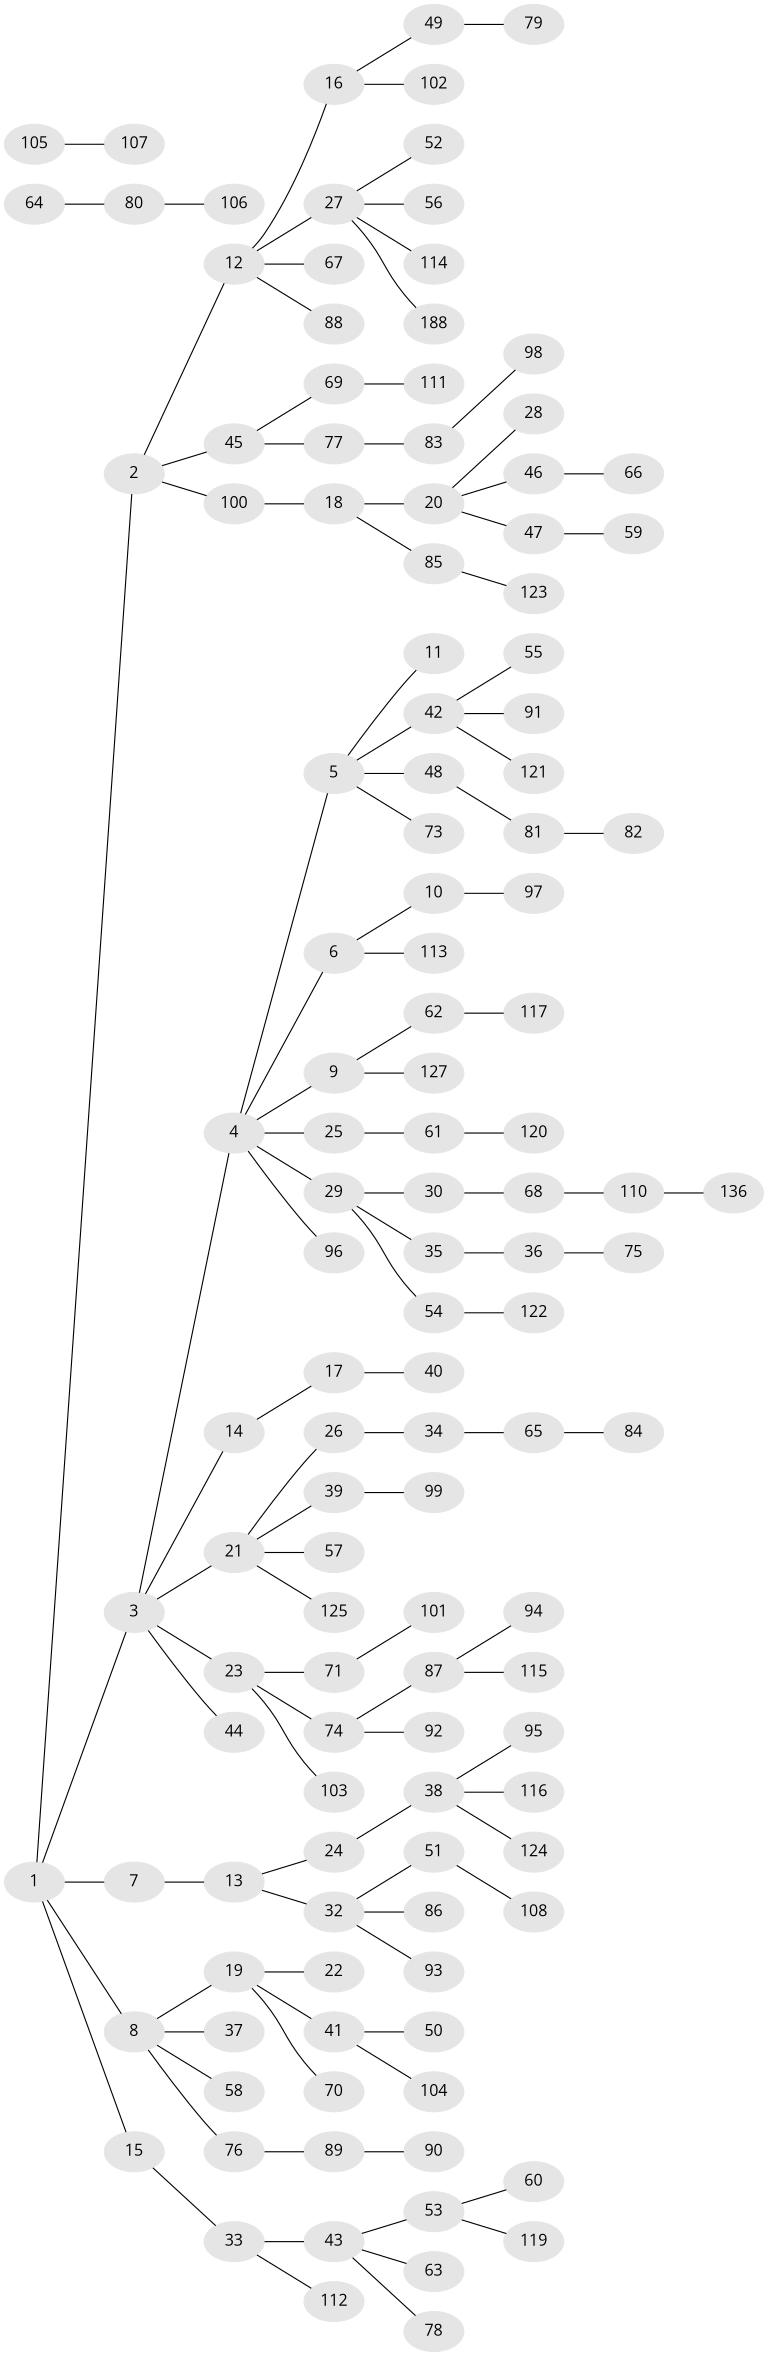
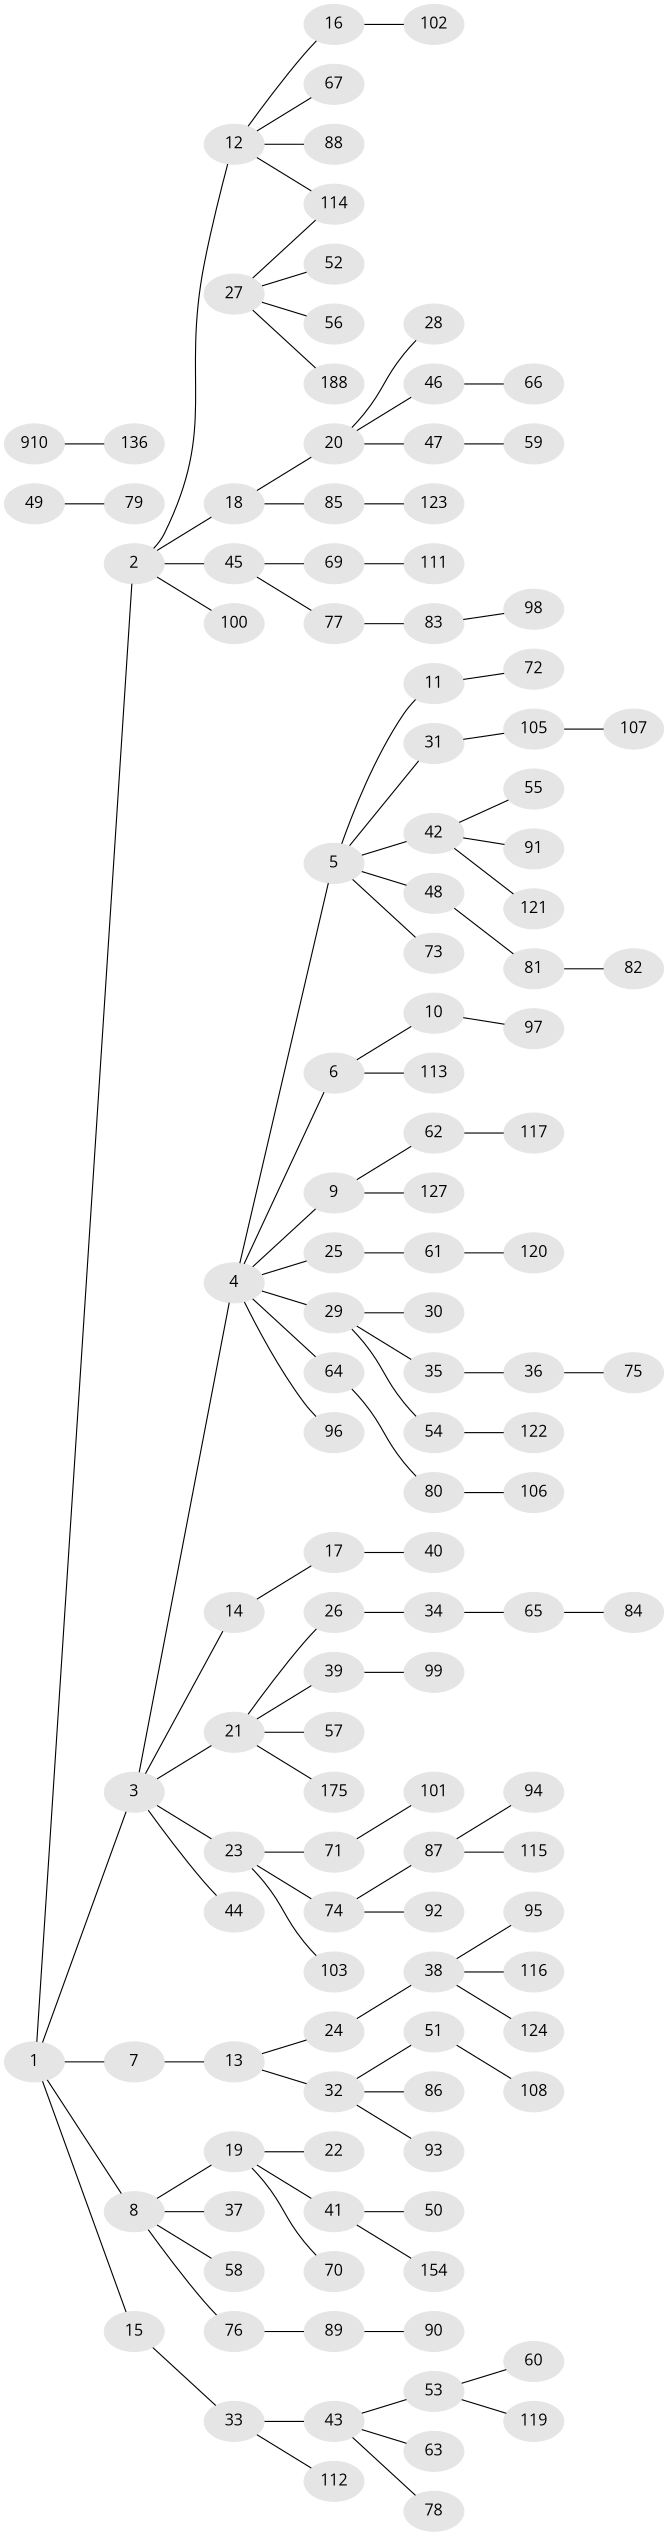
edge "49" -- "16": removed
edge "27" -- "12": now "114" -- "12"
edge "100" -- "18": now "2" -- "18"
node "72": added
node "31": added
node "68": removed
node "110": label "110" -> "910"
edge "4" -- "64": added
node "125": label "125" -> "175"
node "104": label "104" -> "154"
